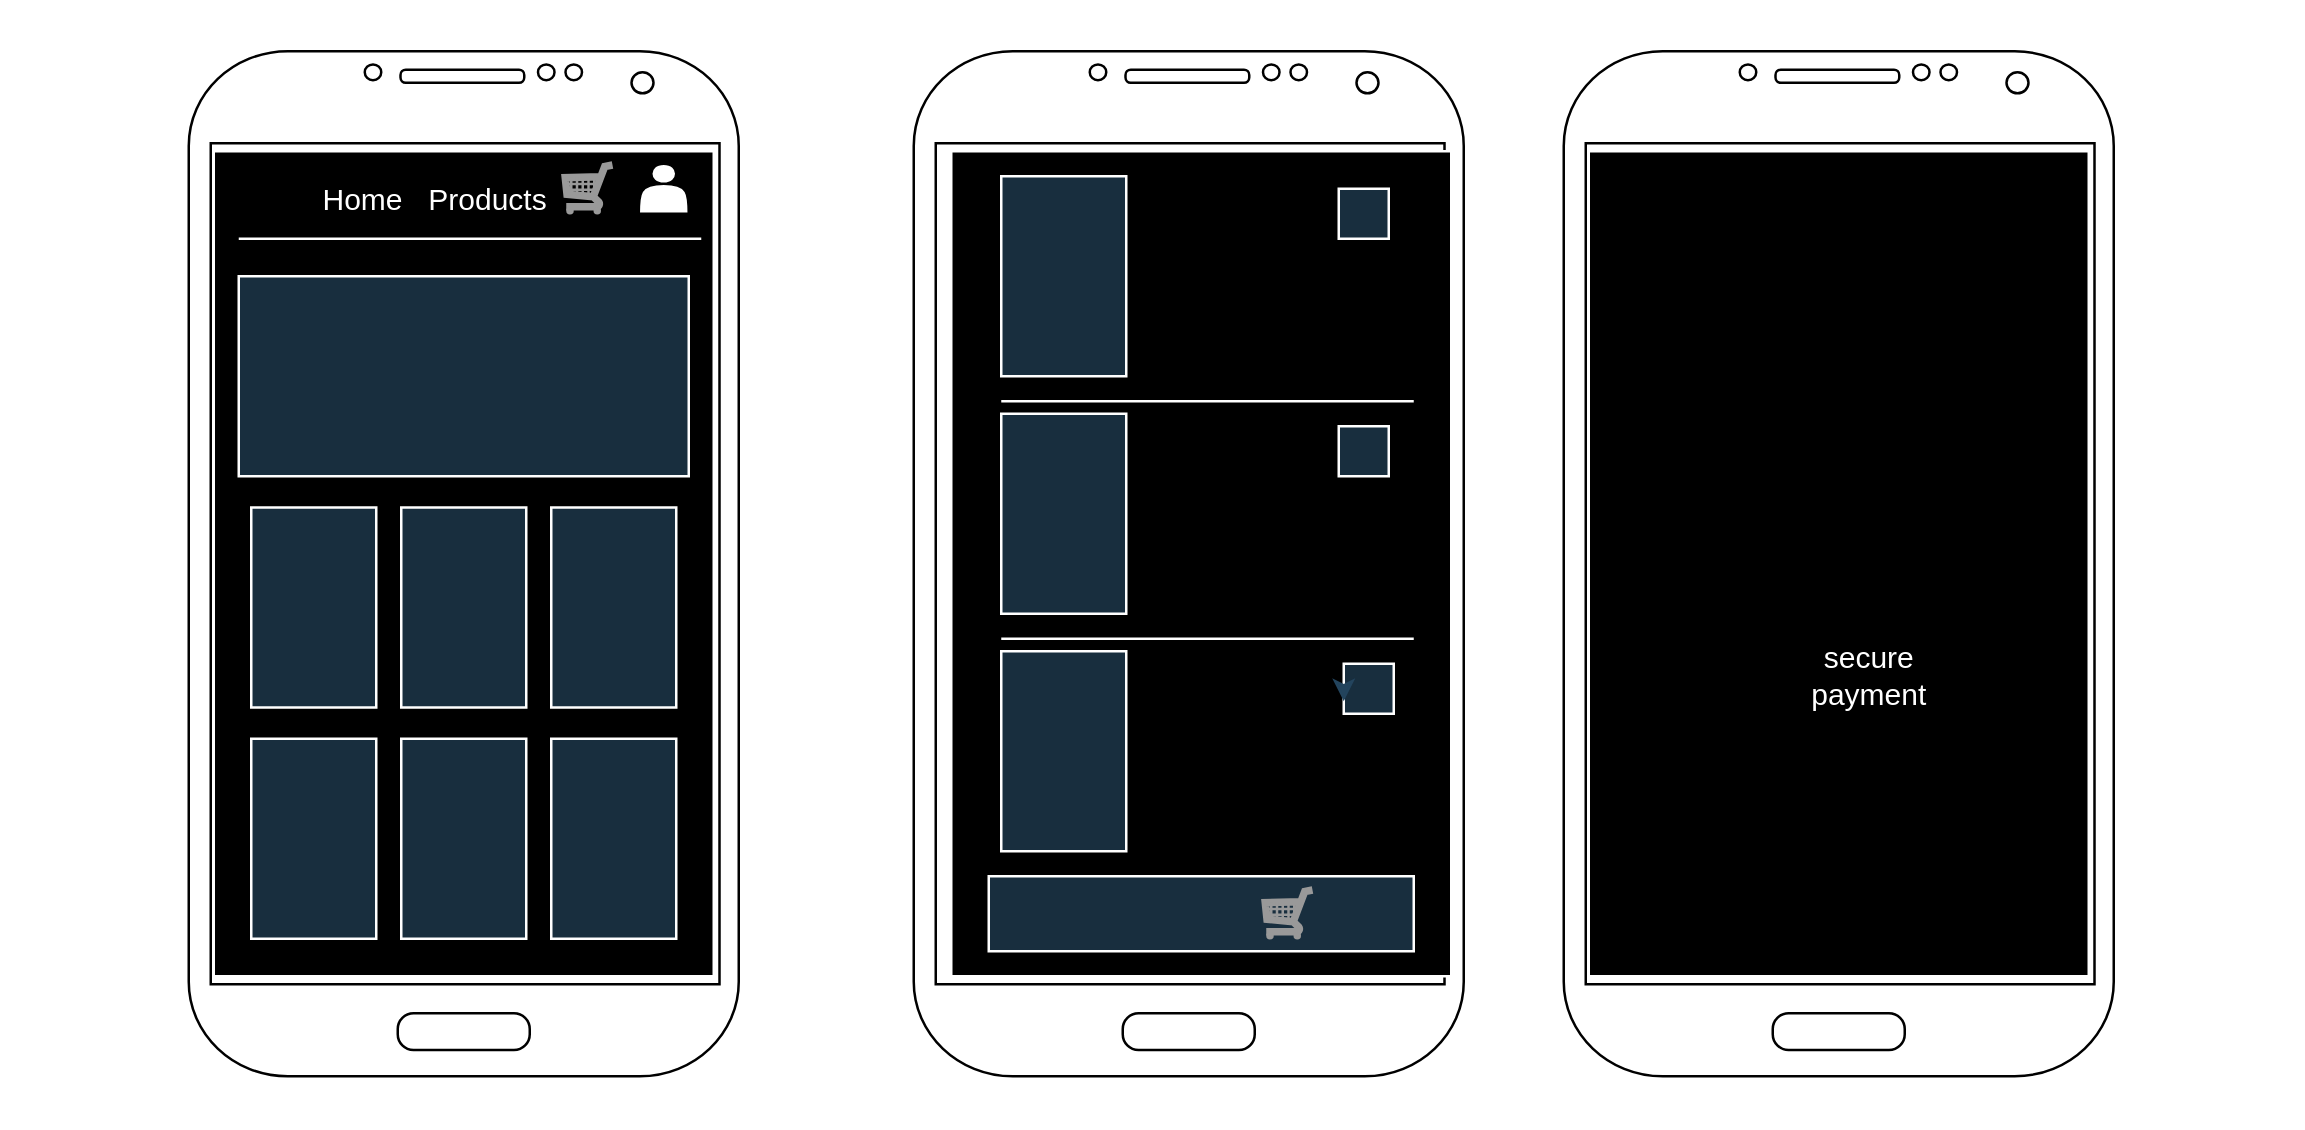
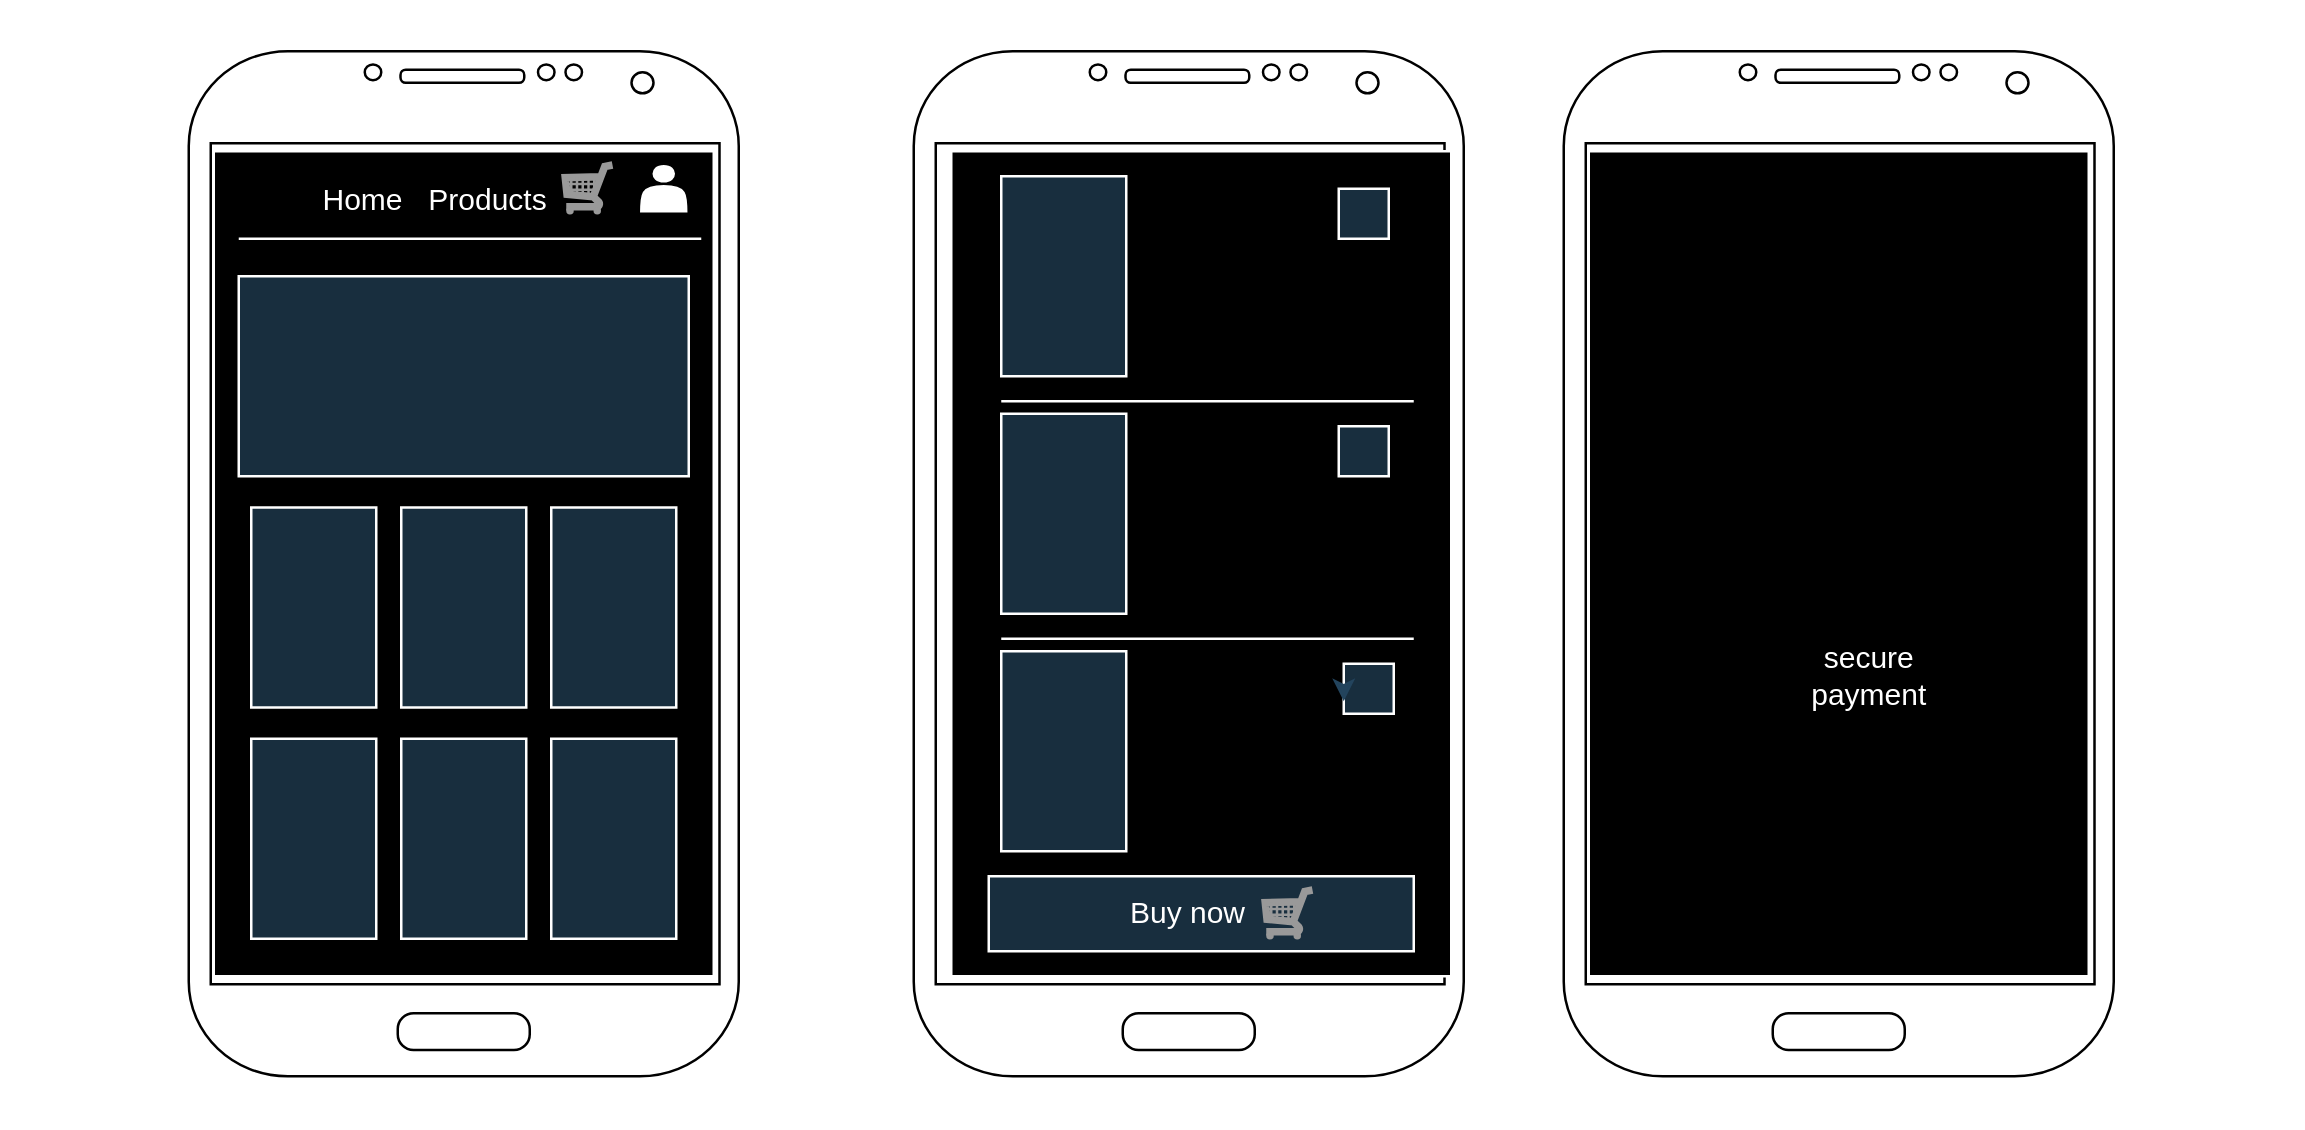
node "Buy now": added
